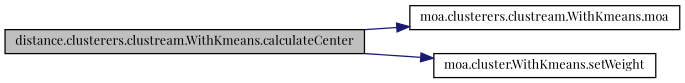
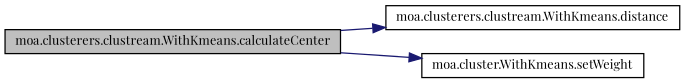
node "moa.clusterers.clustream.WithKmeans.moa": label "moa.clusterers.clustream.WithKmeans.moa" -> "moa.clusterers.clustream.WithKmeans.distance"
node "distance.clusterers.clustream.WithKmeans.calculateCenter": label "distance.clusterers.clustream.WithKmeans.calculateCenter" -> "moa.clusterers.clustream.WithKmeans.calculateCenter"
